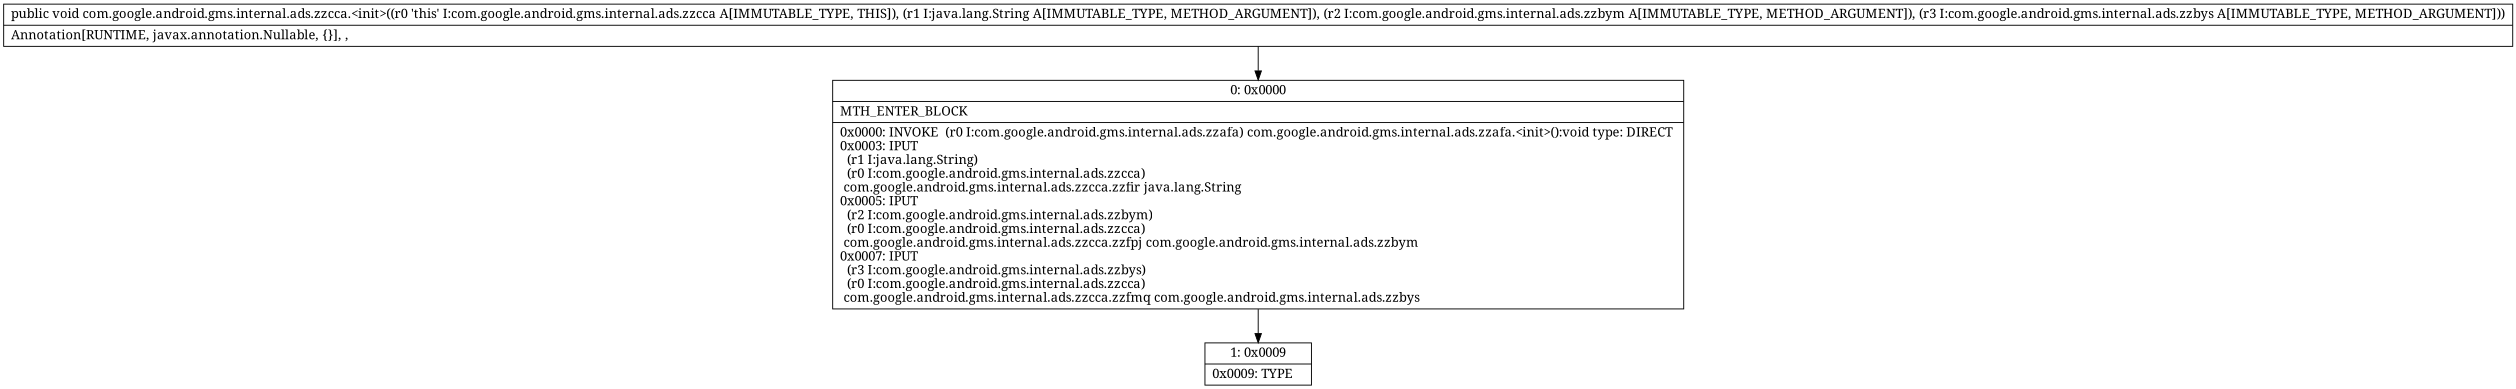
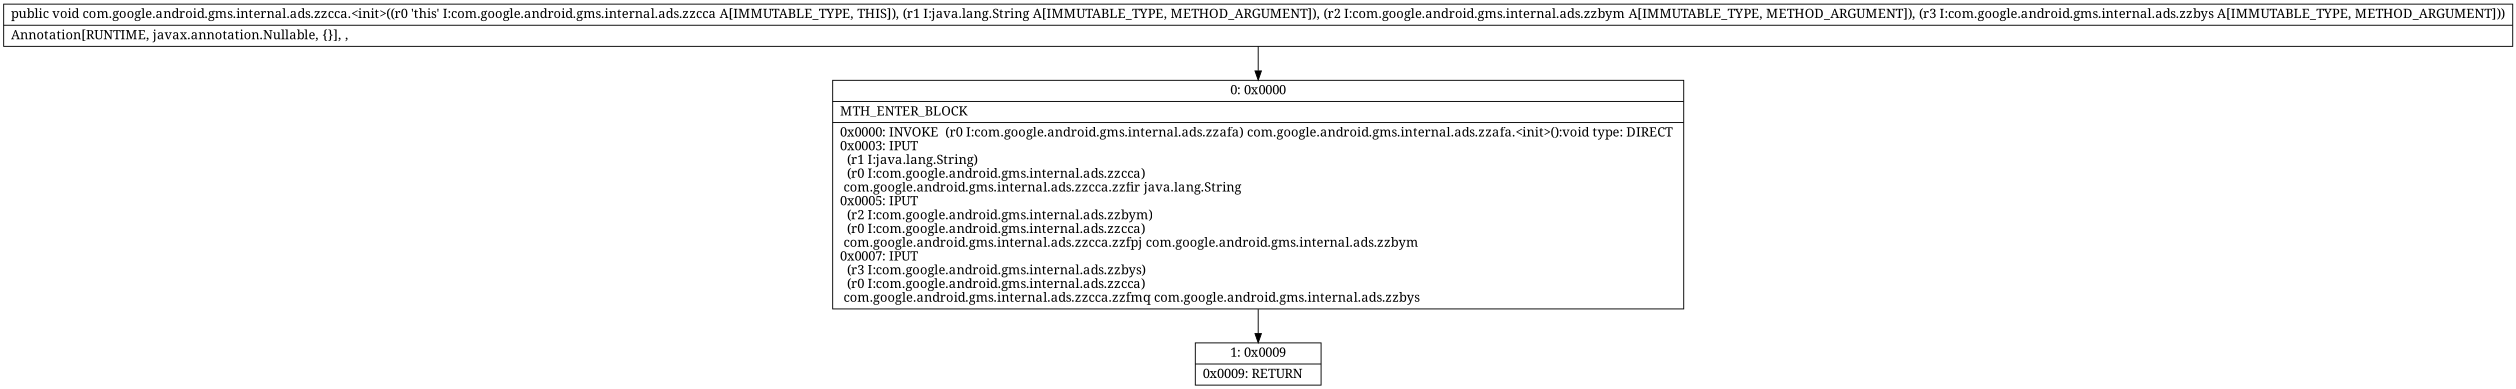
node "1: 0x0009": text "0x0009: TYPE" -> "0x0009: RETURN"
